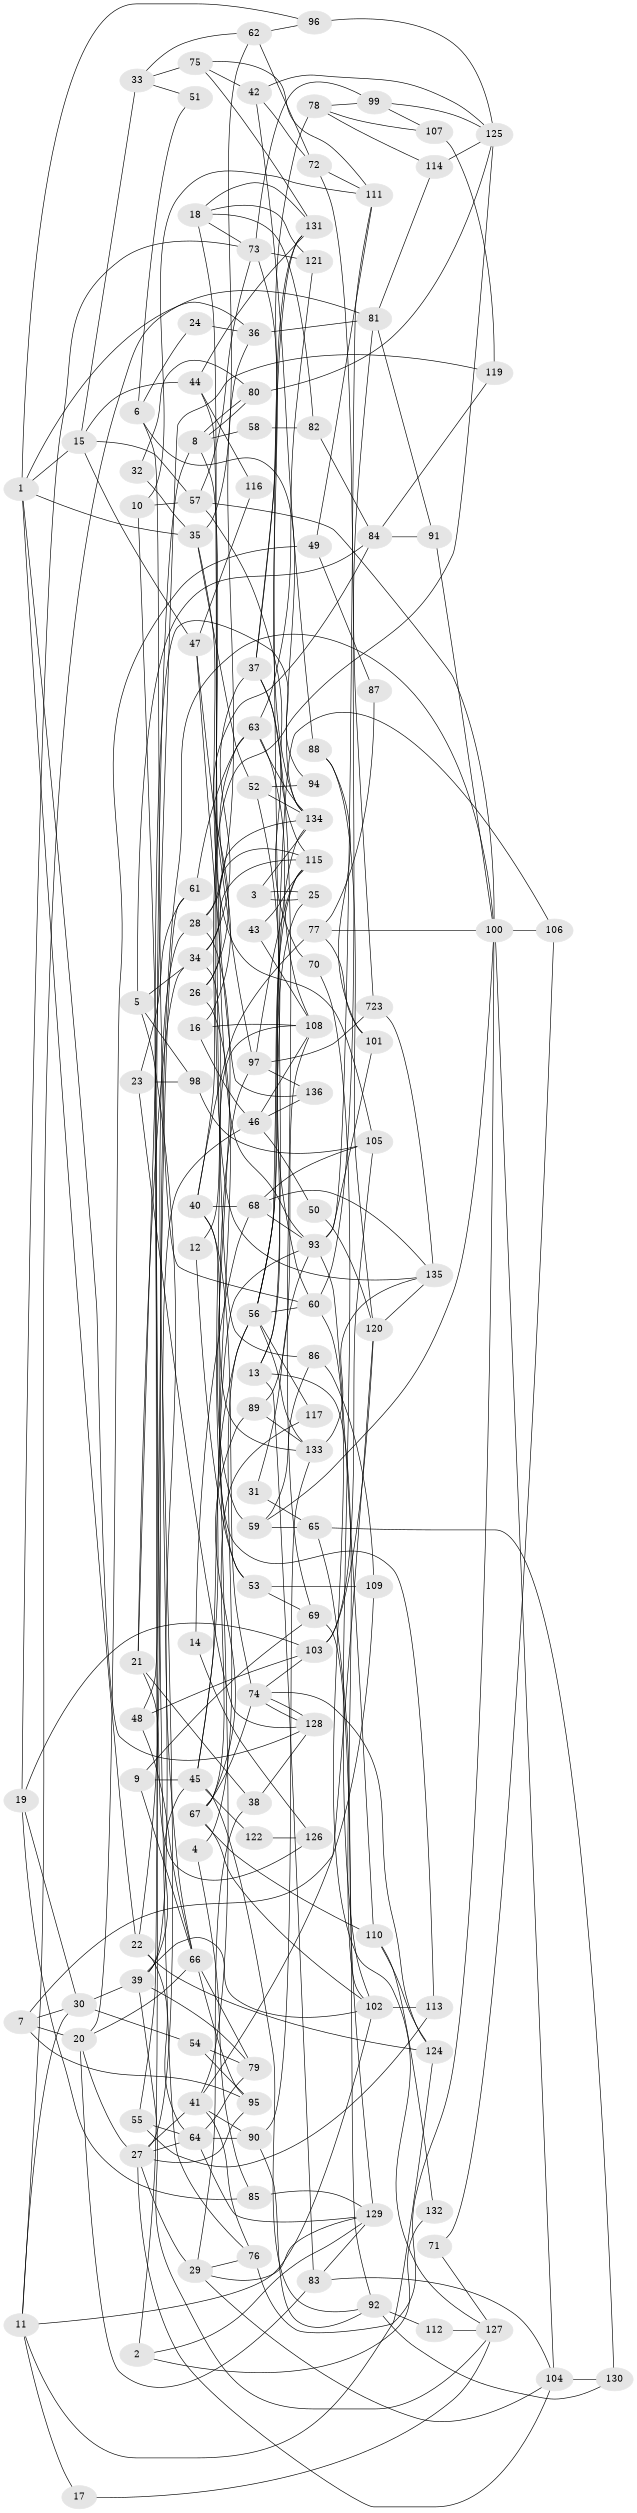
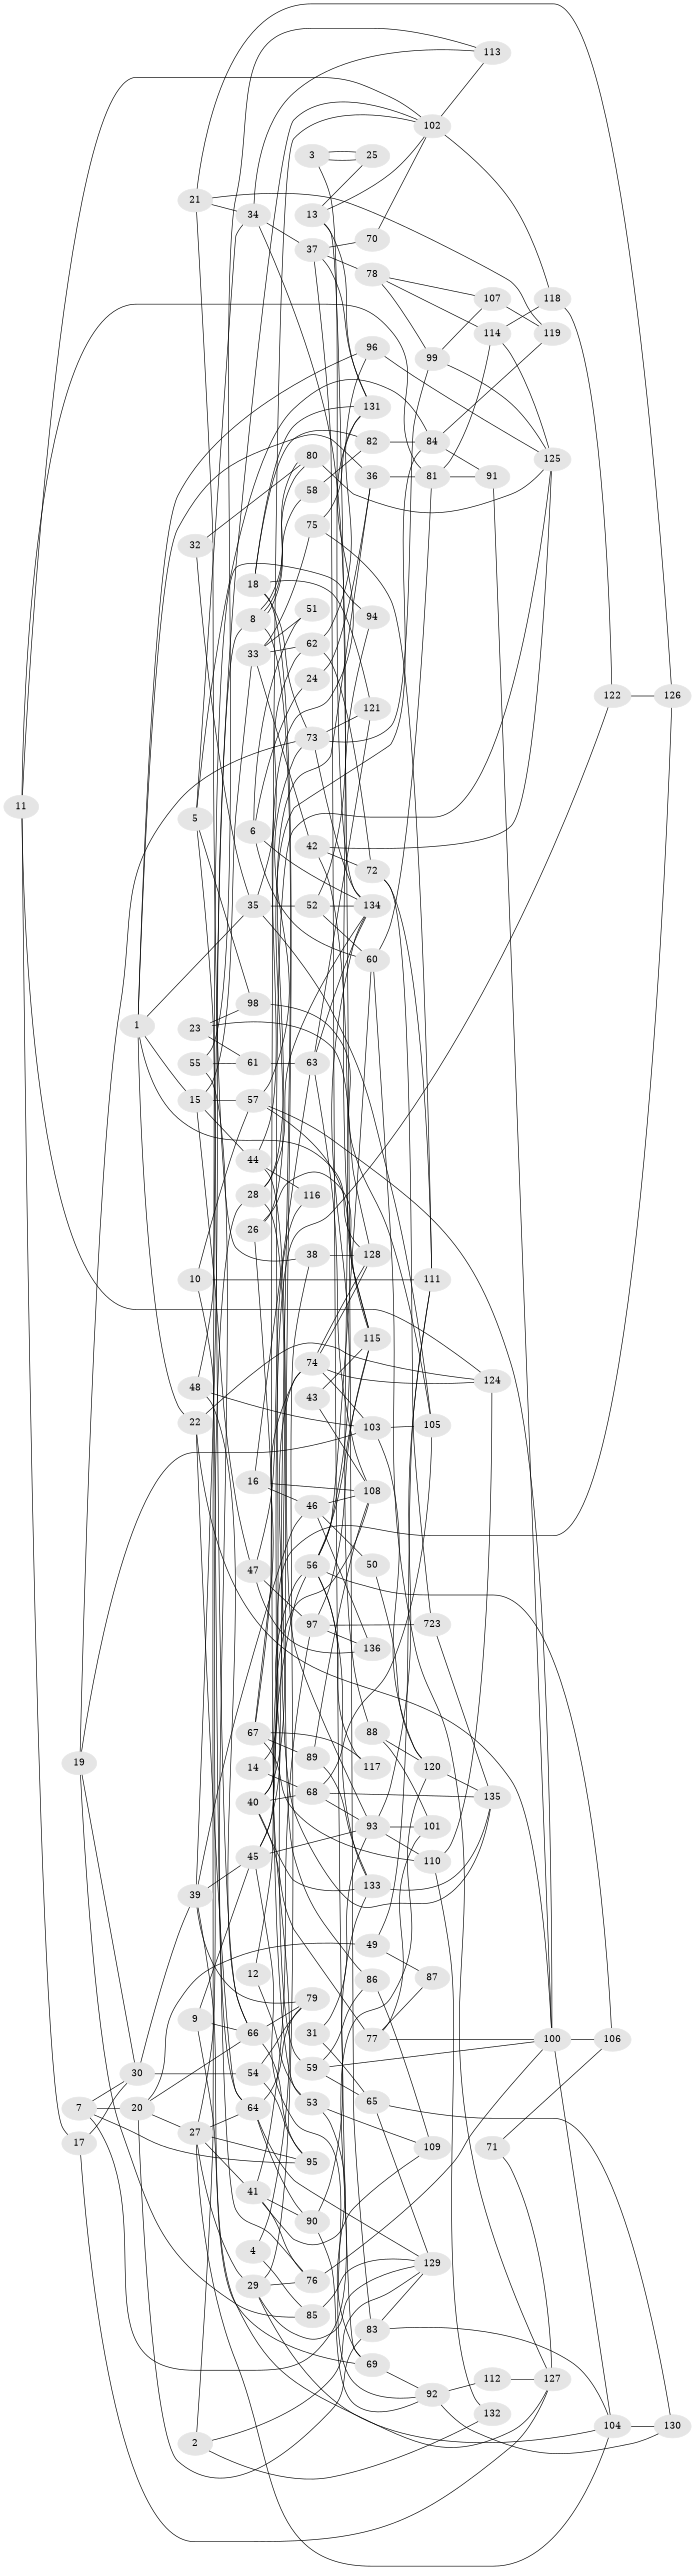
edge "75" -- "42": now "33" -- "42"
node "118": added
edge "30" -- "11": now "30" -- "17"
